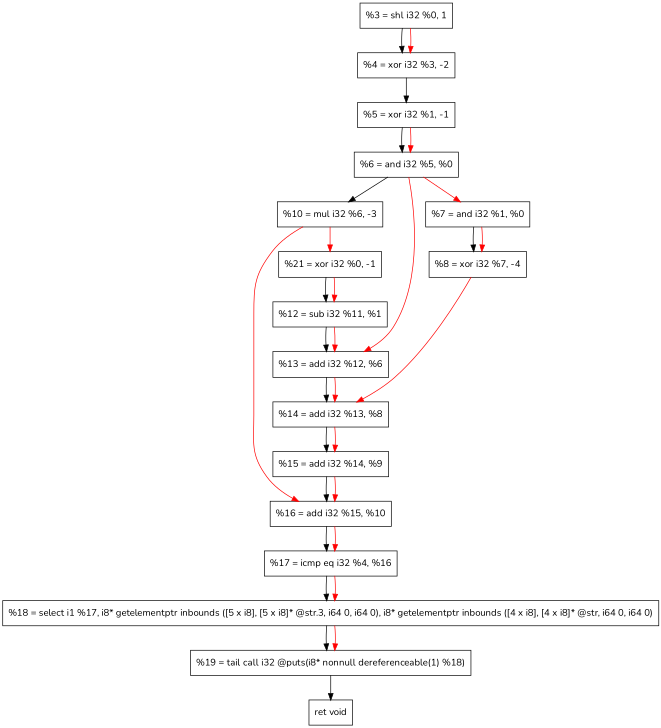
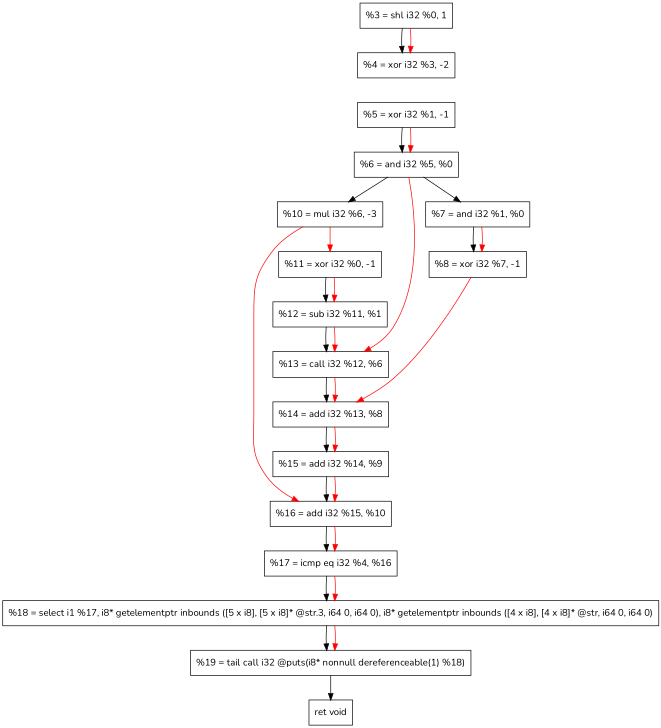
edge "%4 = xor i32 %3, -2" -> "%5 = xor i32 %1, -1": removed
edge "%6 = and i32 %5, %0" -> "%7 = and i32 %1, %0": color red -> black
node "%21 = xor i32 %0, -1": label "%21 = xor i32 %0, -1" -> "%11 = xor i32 %0, -1"
node "%8 = xor i32 %7, -4": label "%8 = xor i32 %7, -4" -> "%8 = xor i32 %7, -1"
node "%13 = add i32 %12, %6": label "%13 = add i32 %12, %6" -> "%13 = call i32 %12, %6"
